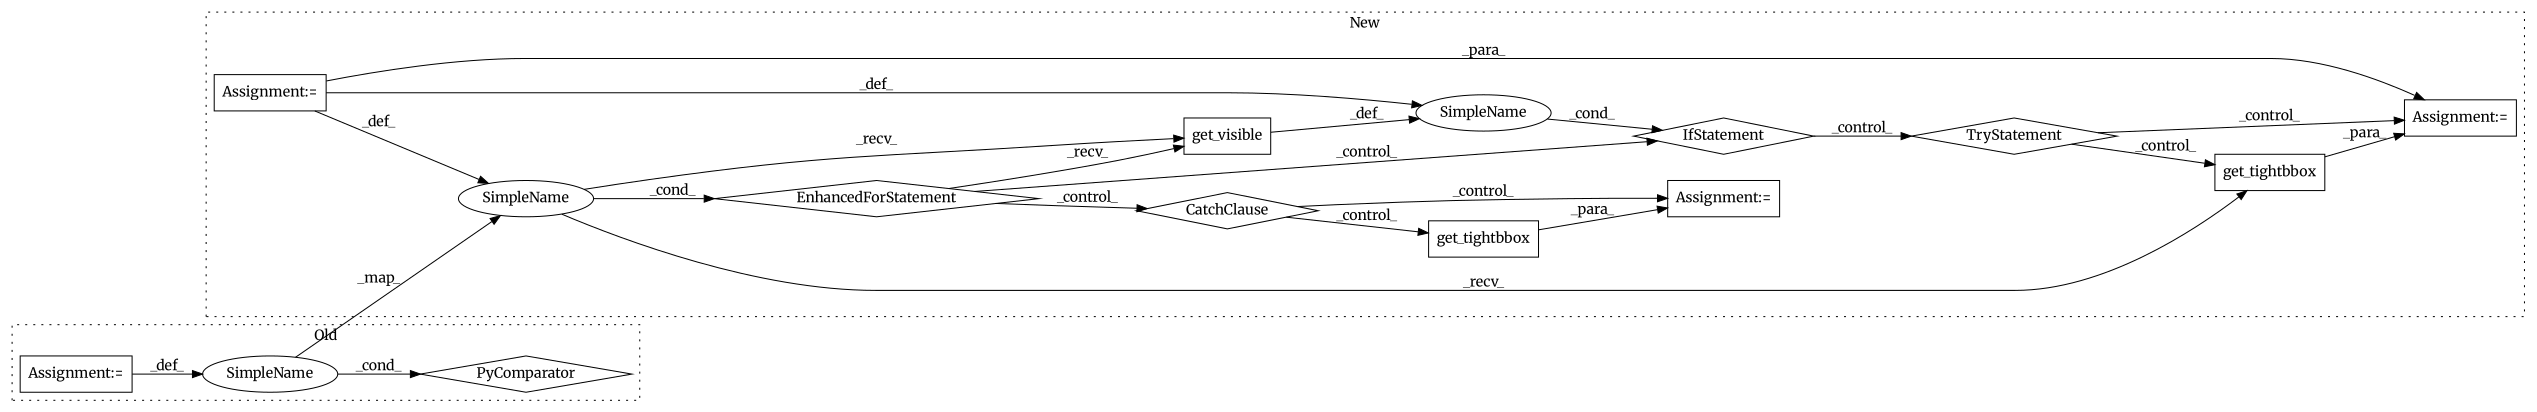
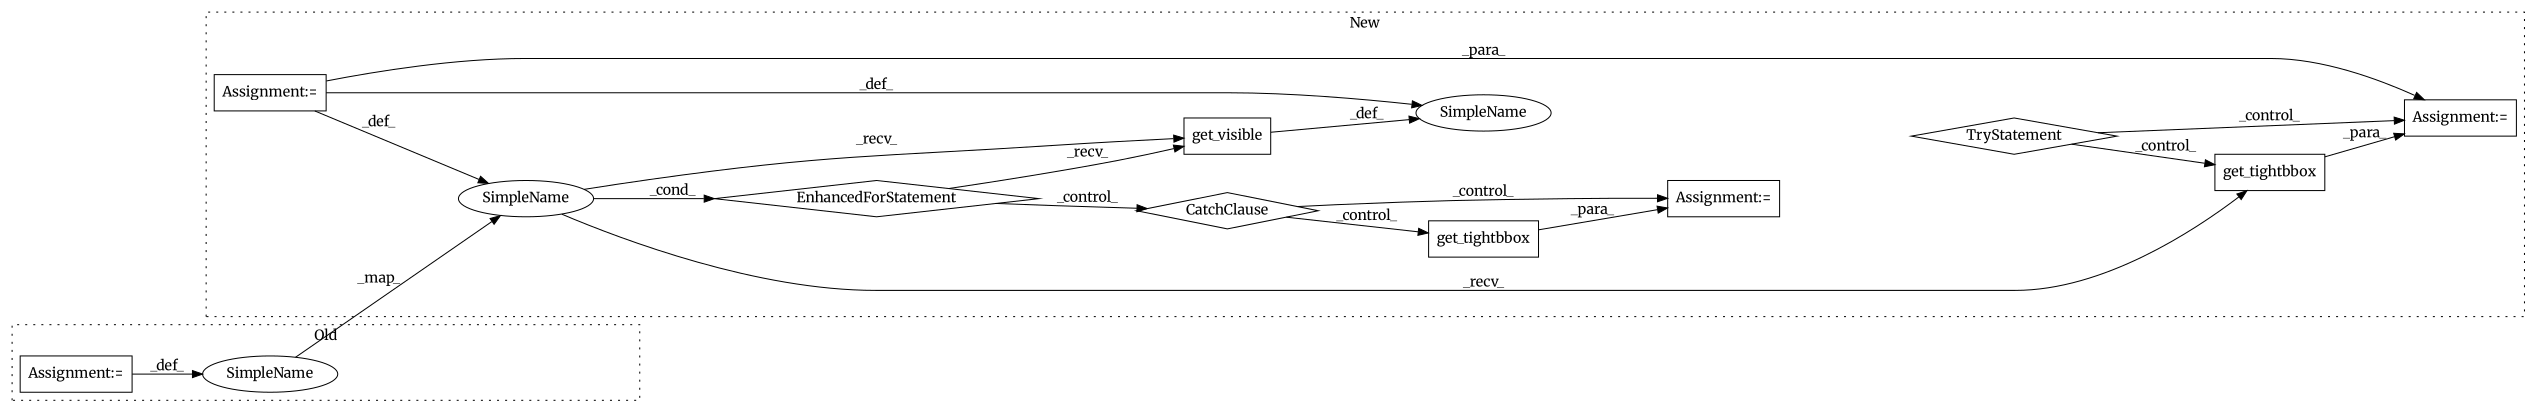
node "IfStatement": removed
node "PyComparator": removed
